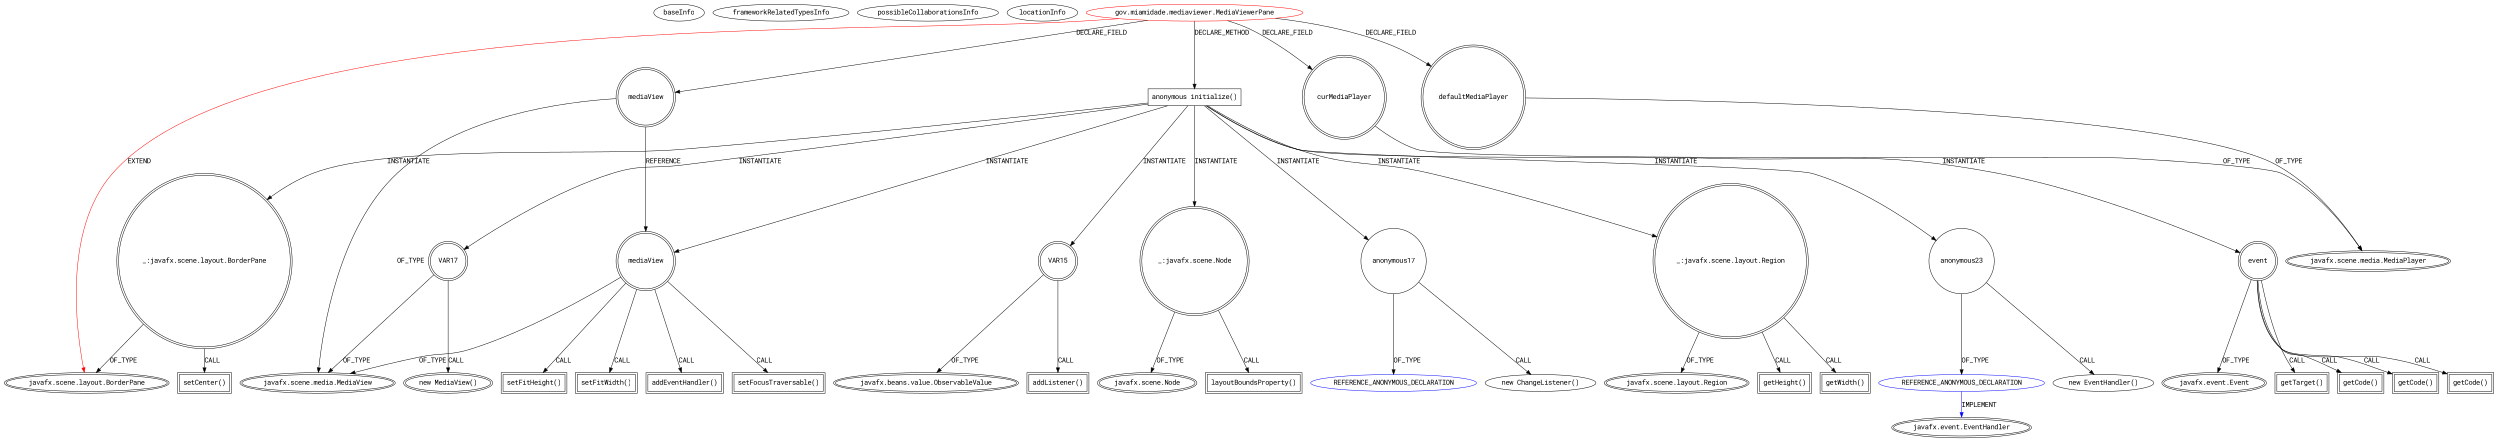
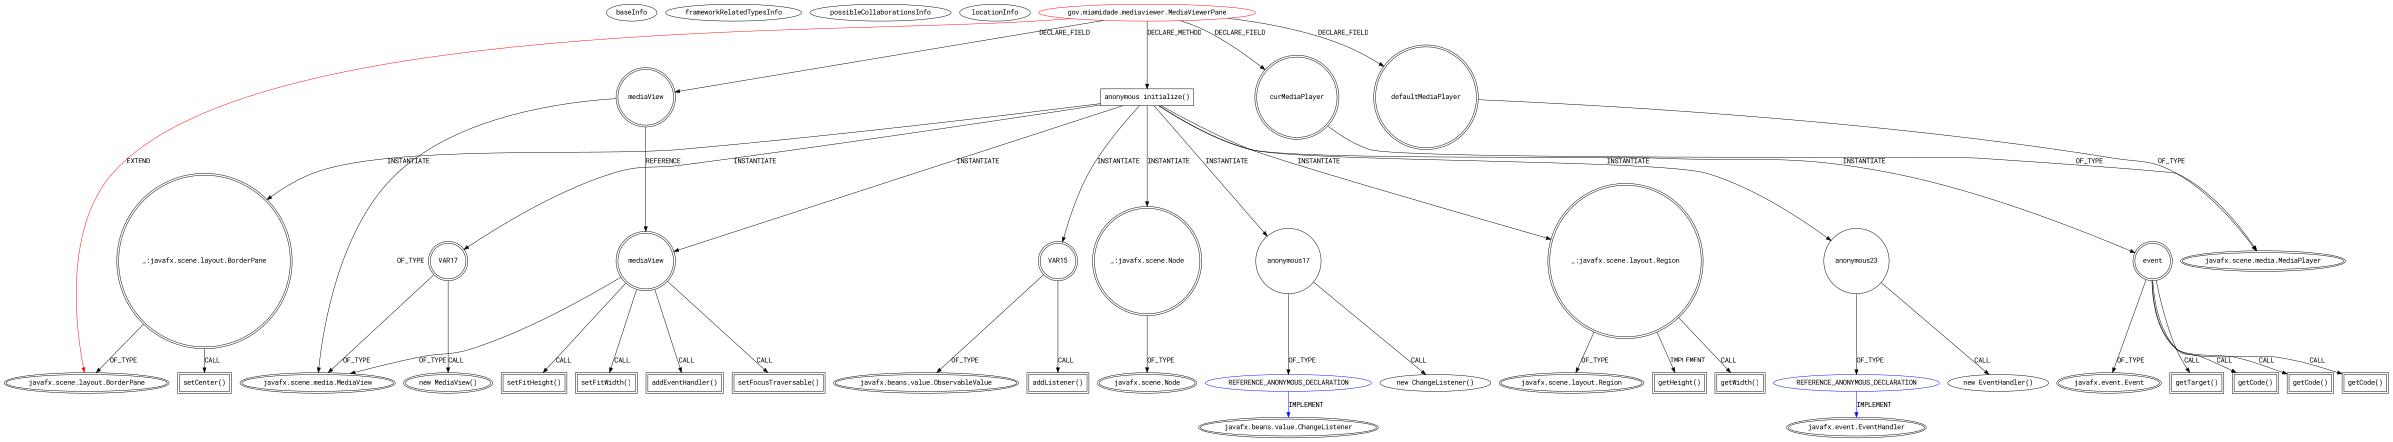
edge "_:javafx.scene.layout.Region" -> "getHeight()": label "CALL" -> "IMPLEMENT"
node "layoutBoundsProperty()": removed
node "javafx.beans.value.ChangeListener": added
